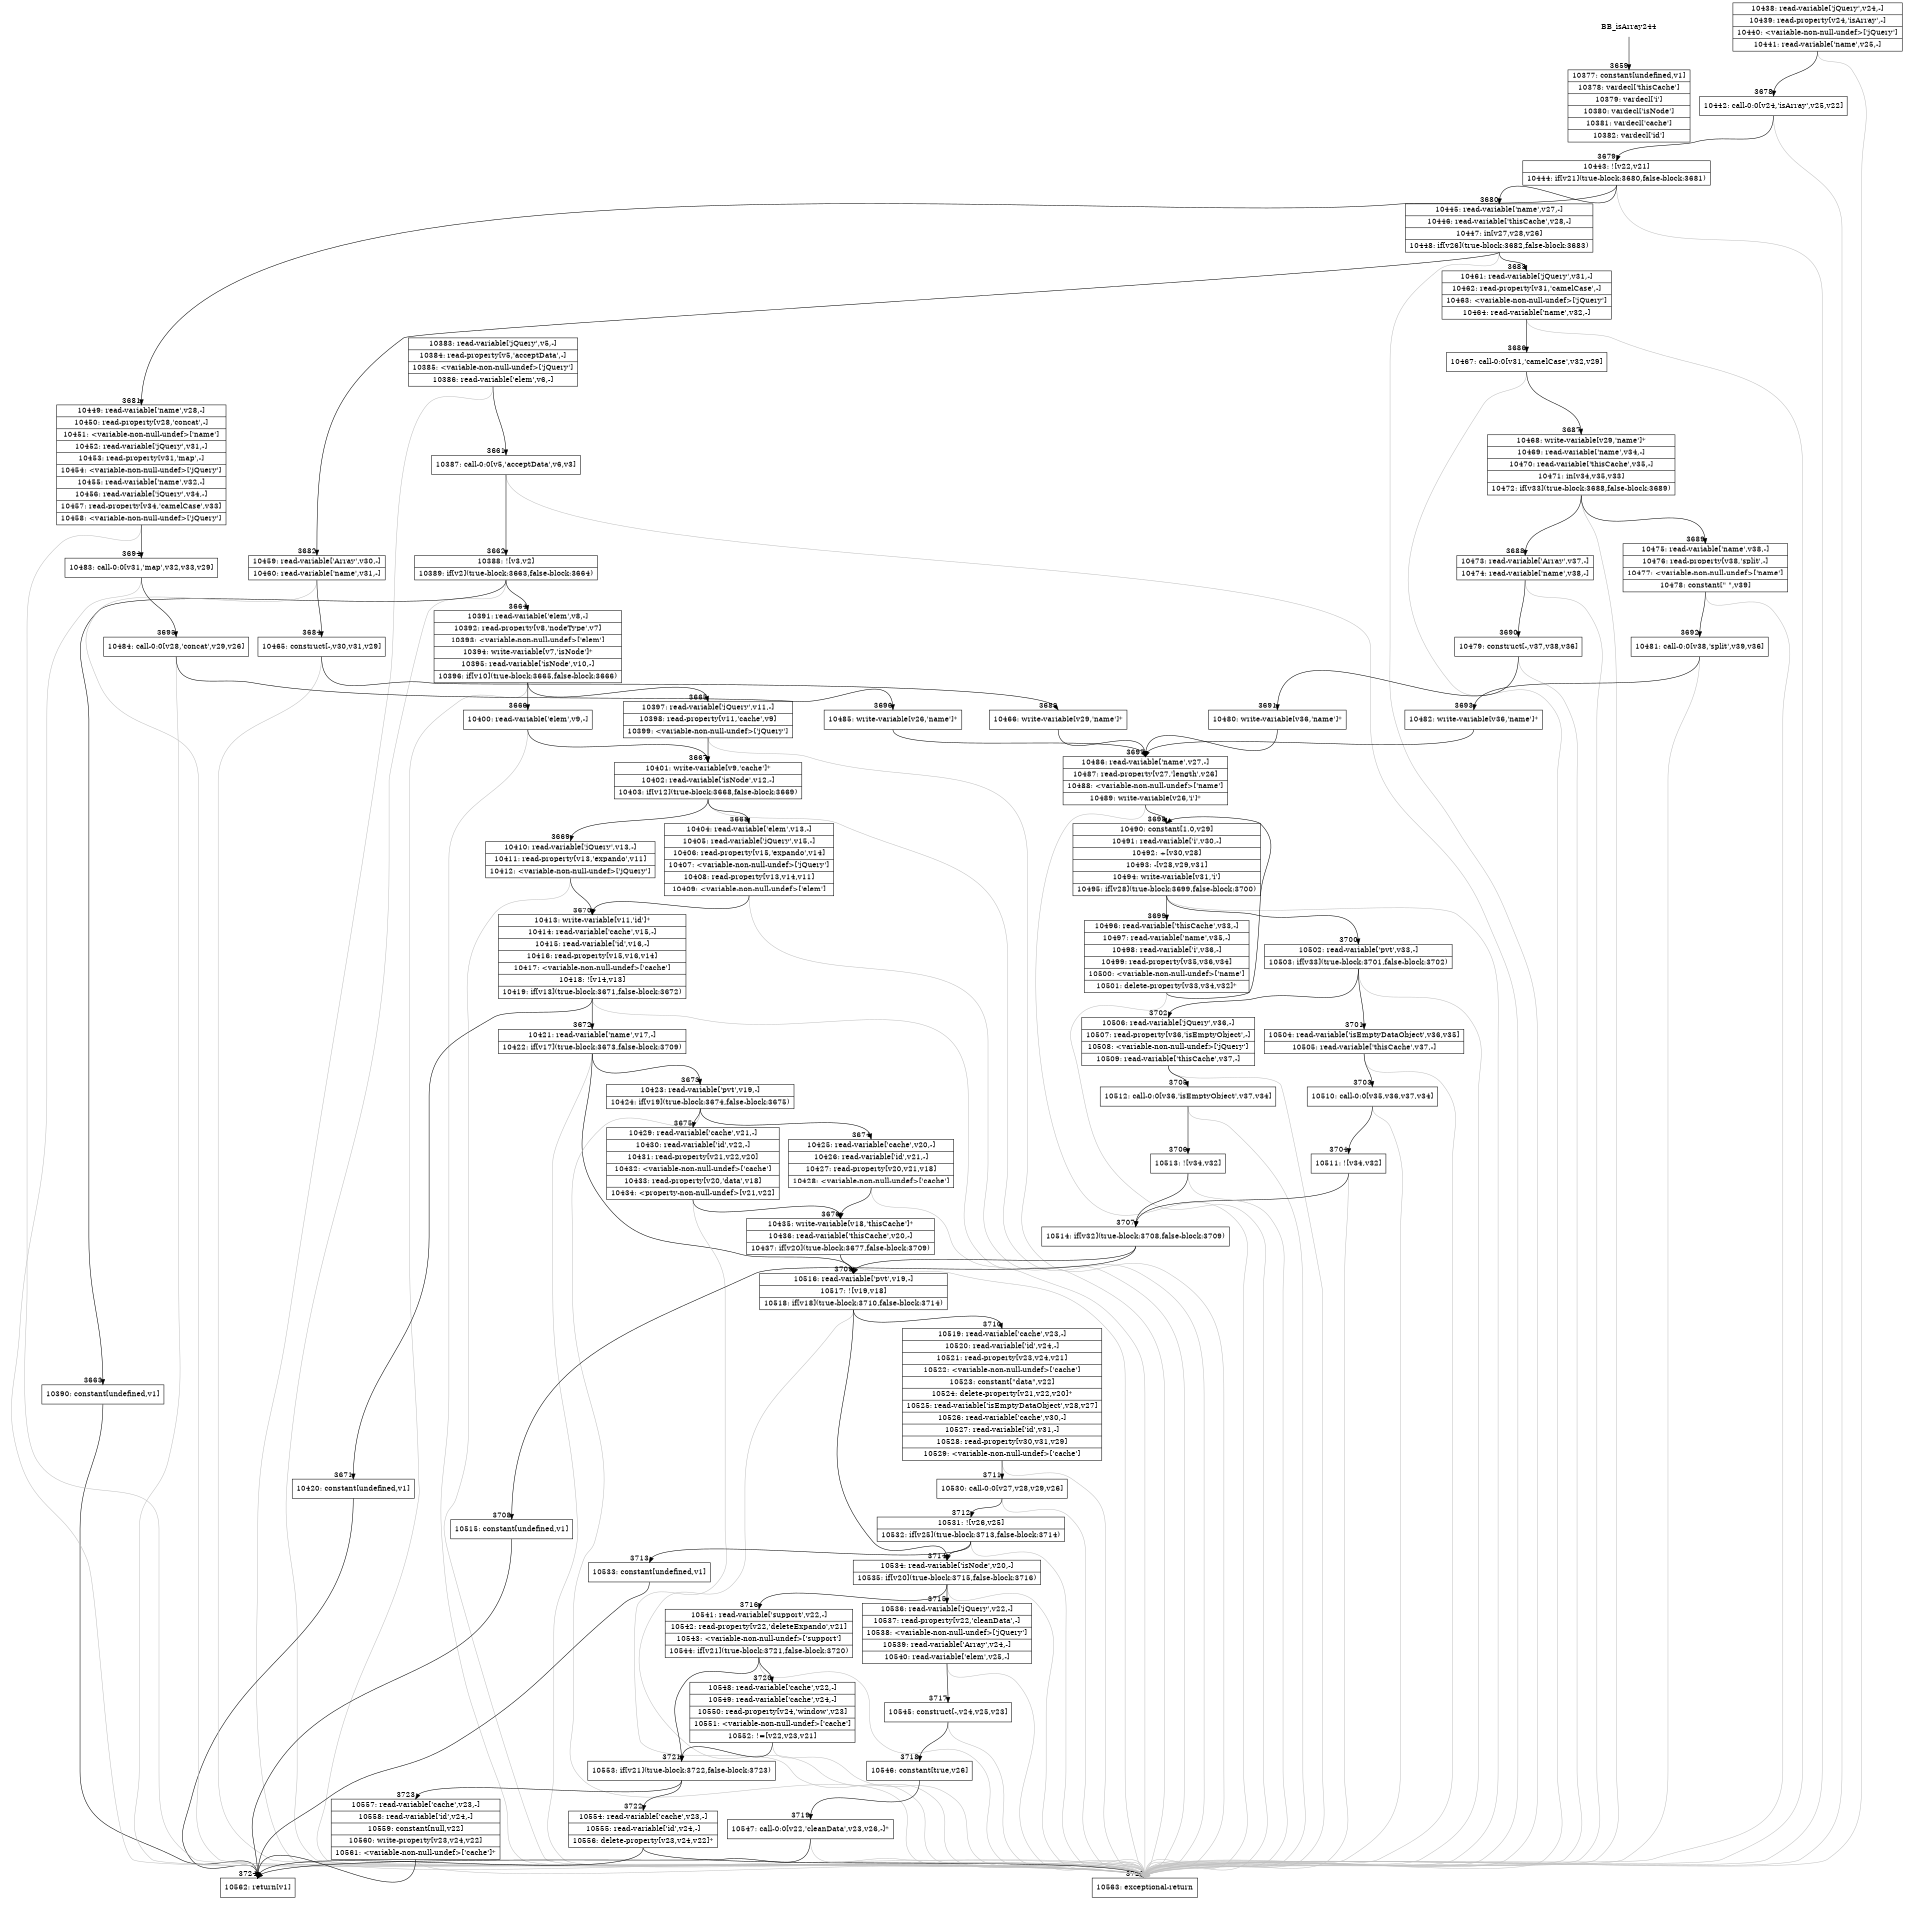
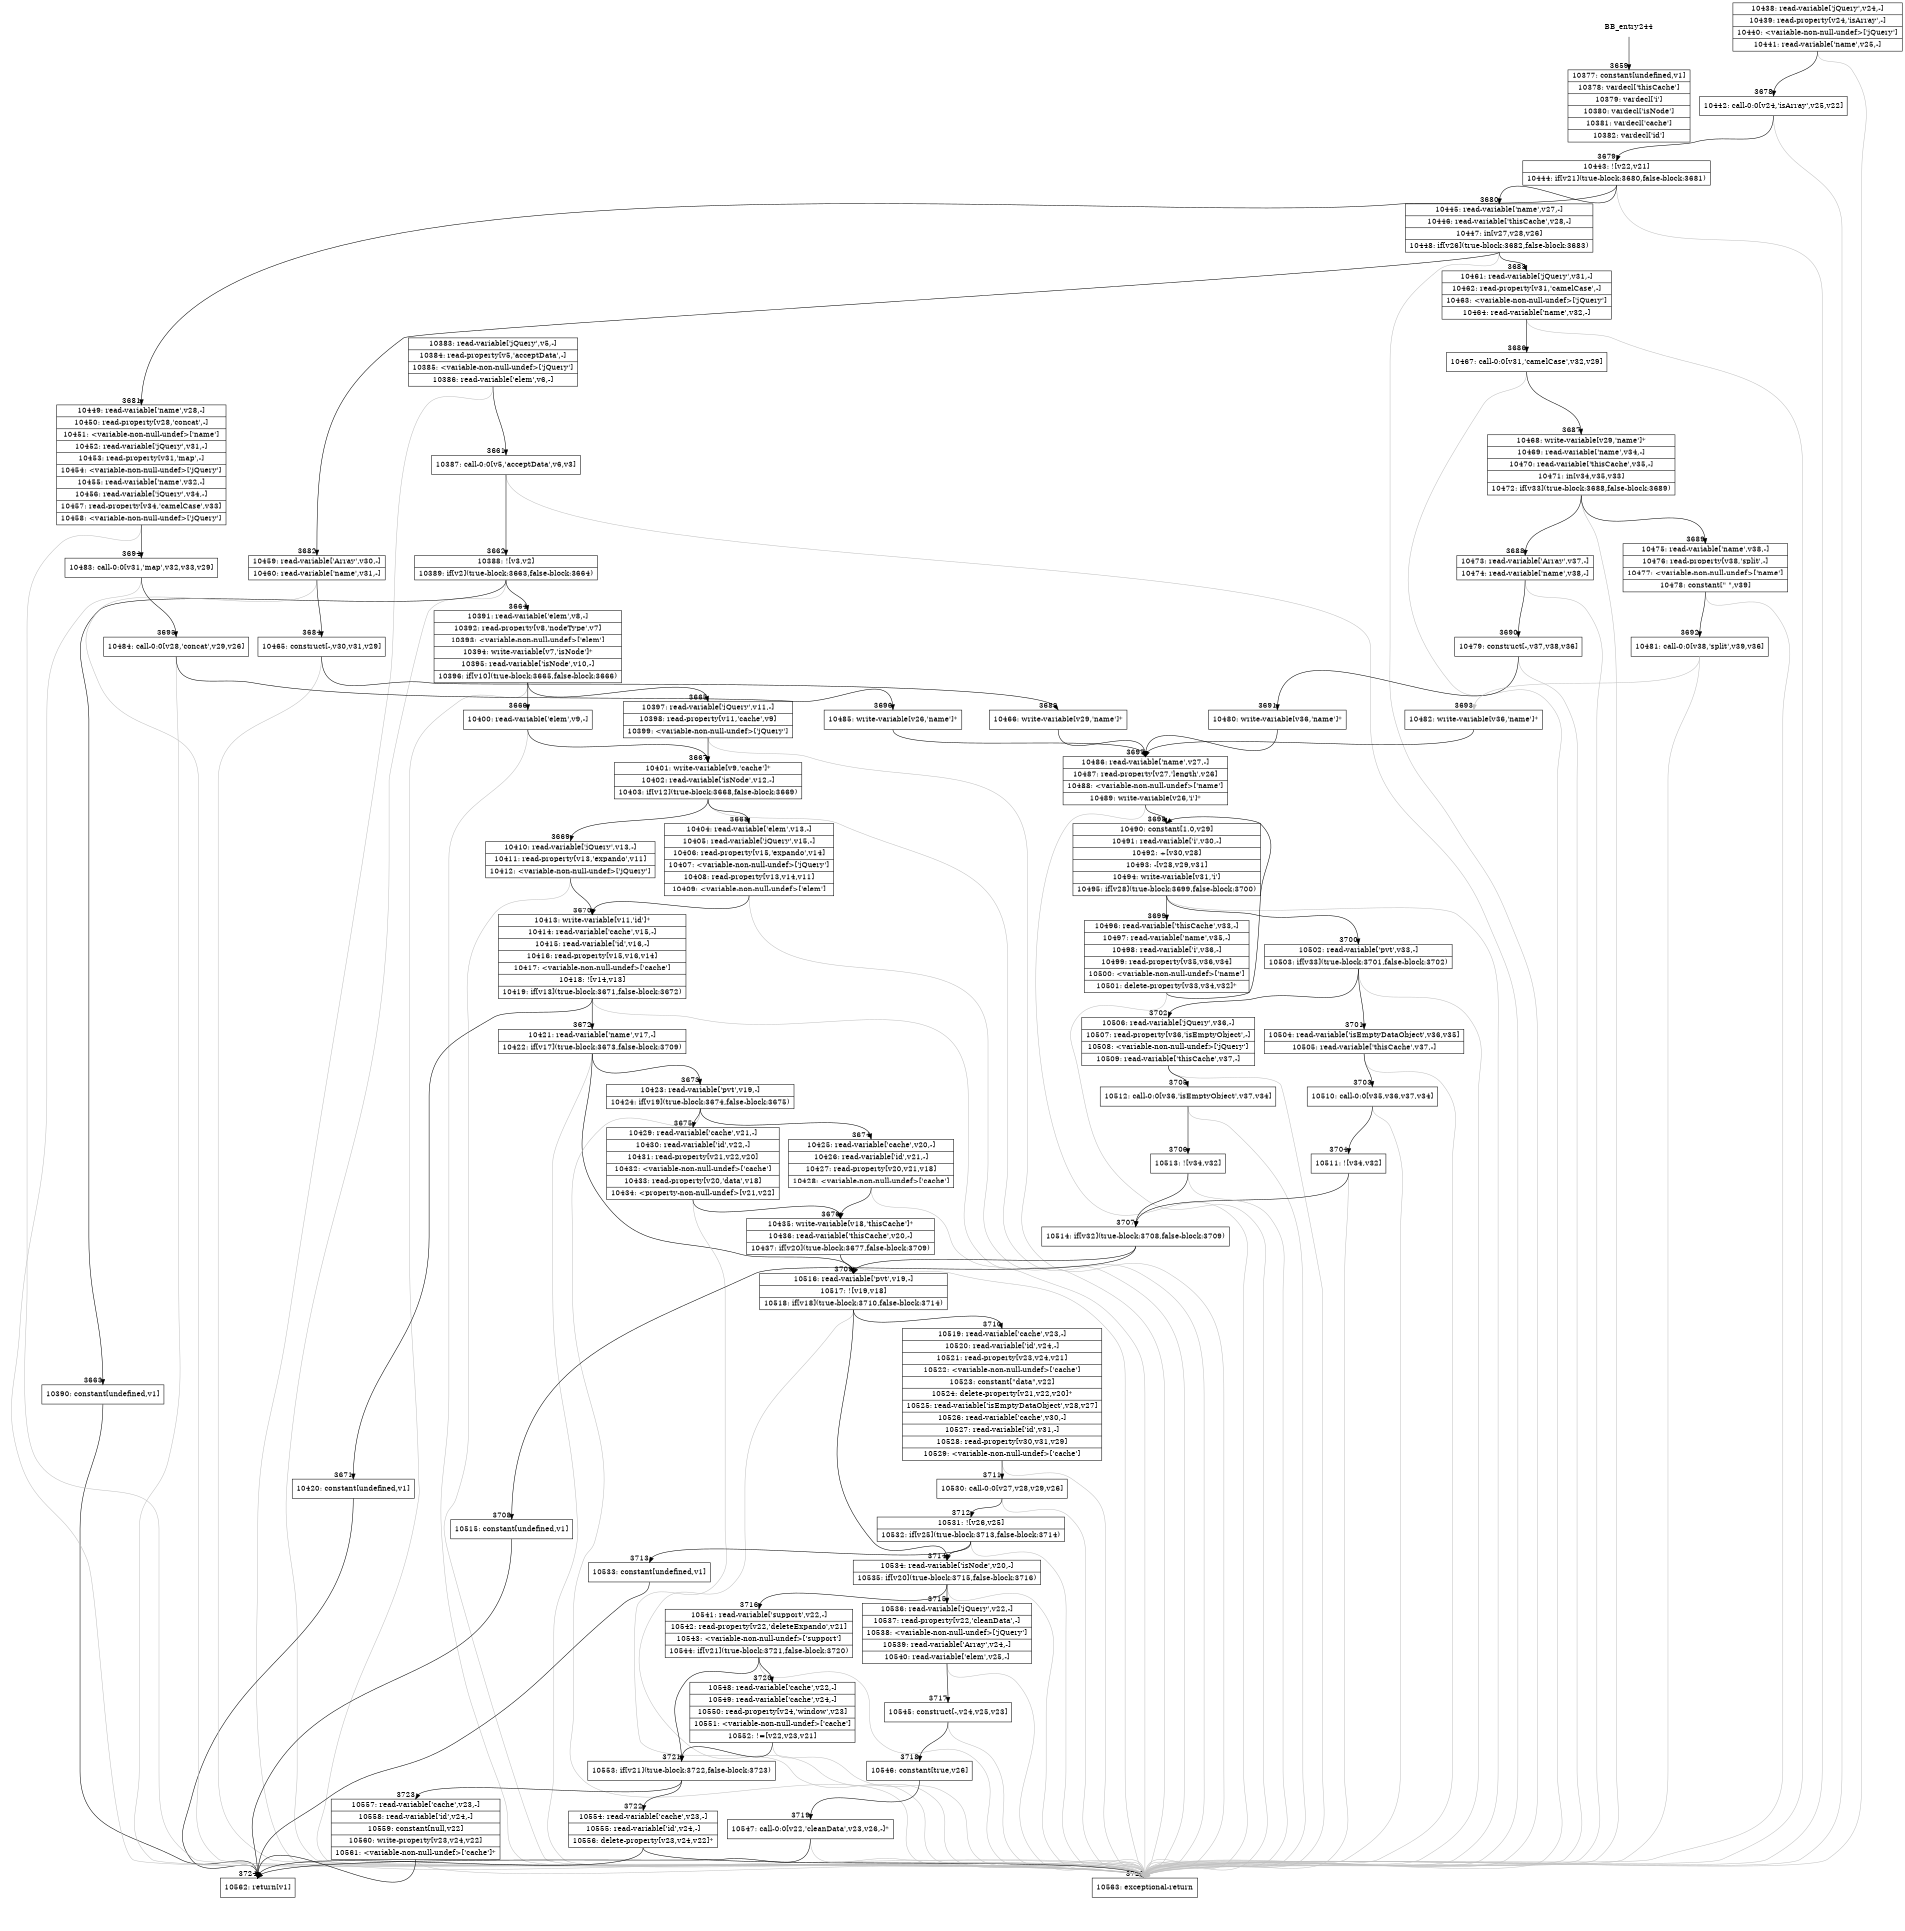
node "BB_isArray244": label "BB_isArray244" -> "BB_entry244"
edge "10481: call-0:0[v38,'split',v39,v36]" -> "10482: write-variable[v36,'name']*": color black -> gray
